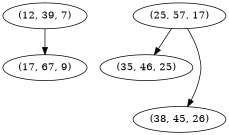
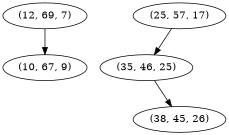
node "(12, 39, 7)": label "(12, 39, 7)" -> "(12, 69, 7)"
edge "(25, 57, 17)" -> "(38, 45, 26)": now "(35, 46, 25)" -> "(38, 45, 26)"
node "(17, 67, 9)": label "(17, 67, 9)" -> "(10, 67, 9)"
